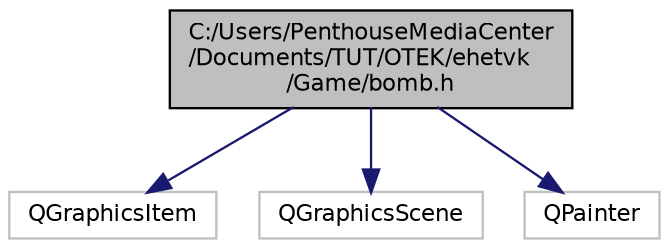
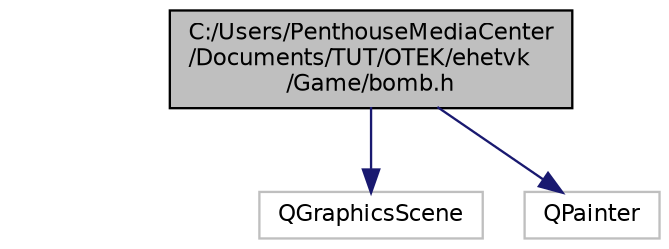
node "QGraphicsItem": removed
